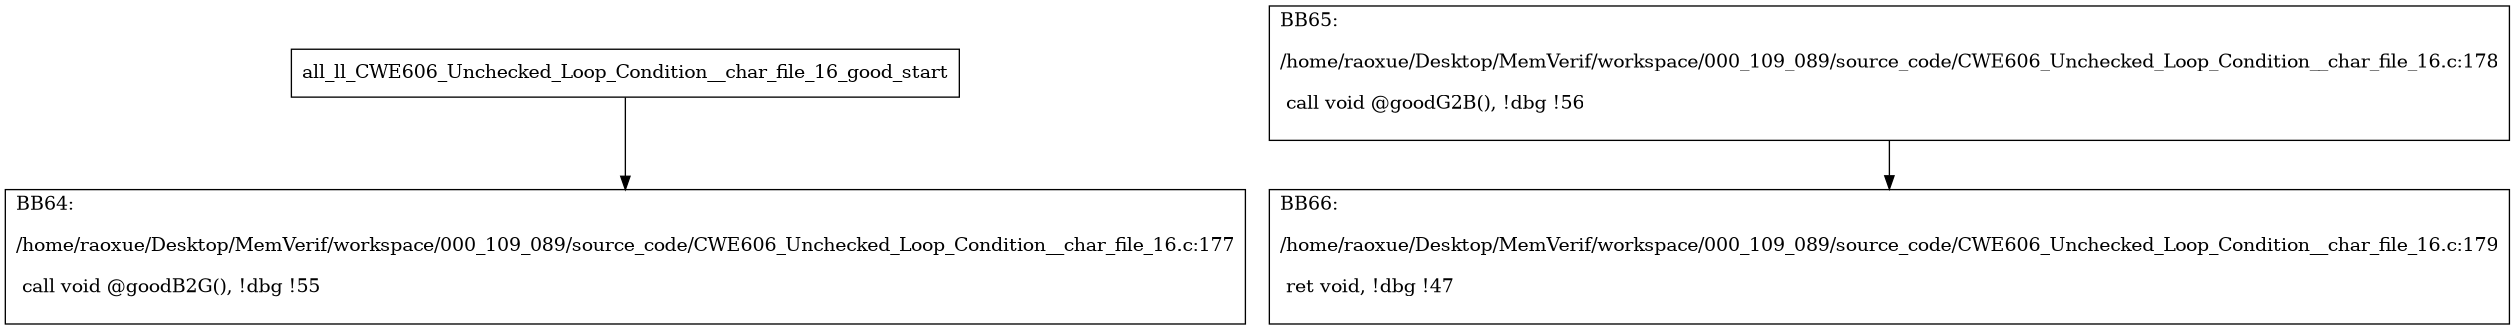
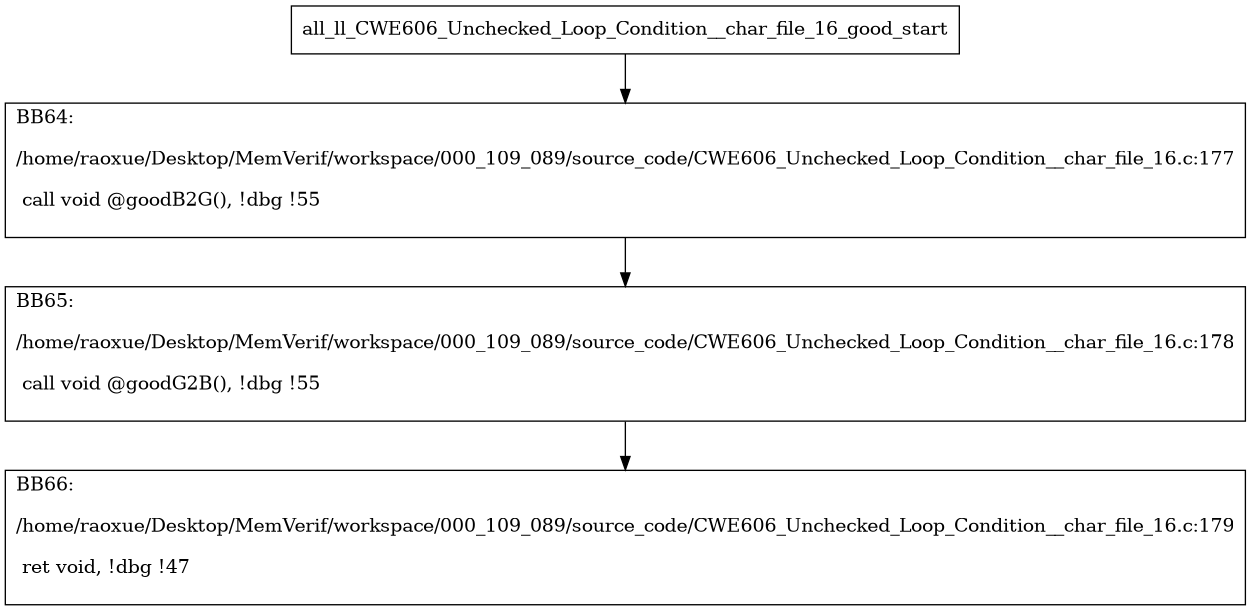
node "BB65:": text "call void @goodG2B(), !dbg !56" -> "call void @goodG2B(), !dbg !55"
edge "BB64:" -> "BB65:": added
